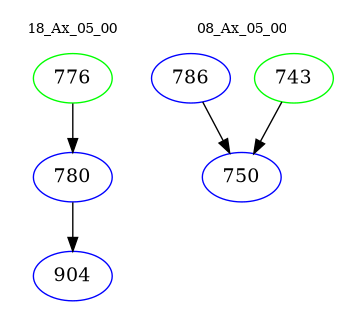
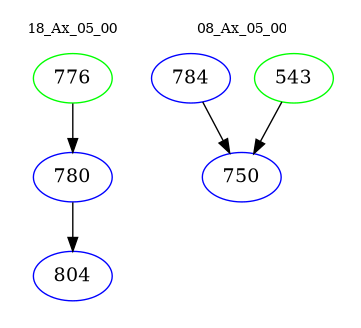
node "786": label "786" -> "784"
node "743": label "743" -> "543"
node "904": label "904" -> "804"
